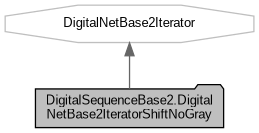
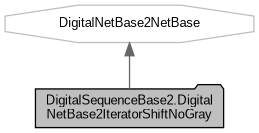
node "DigitalNetBase2Iterator": label "DigitalNetBase2Iterator" -> "DigitalNetBase2NetBase"
